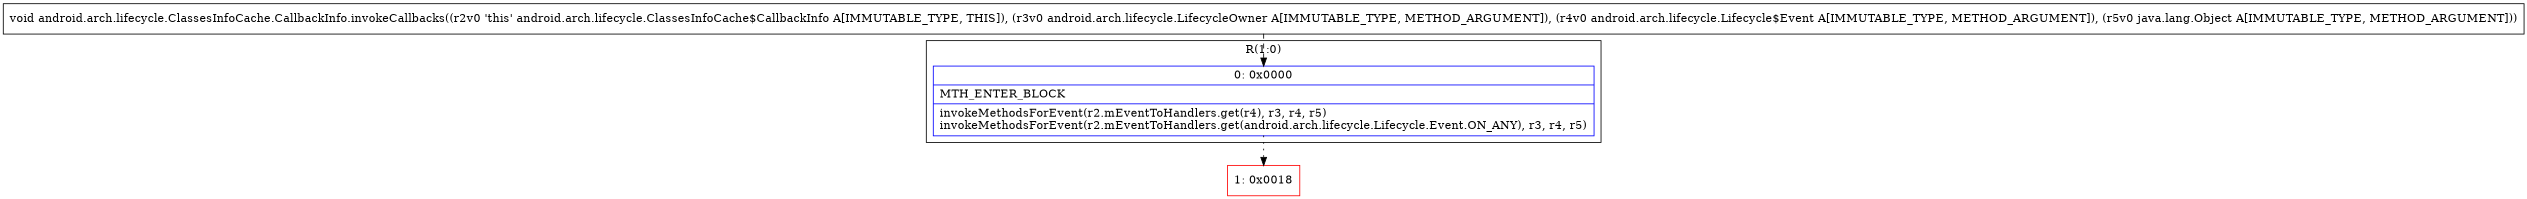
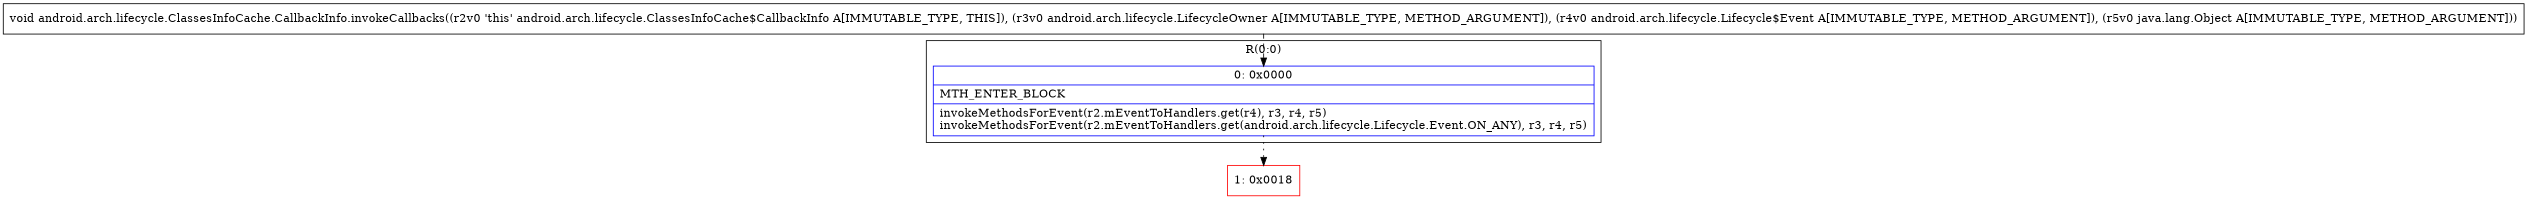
cluster "R(1:0)": label "R(1:0)" -> "R(0:0)"
